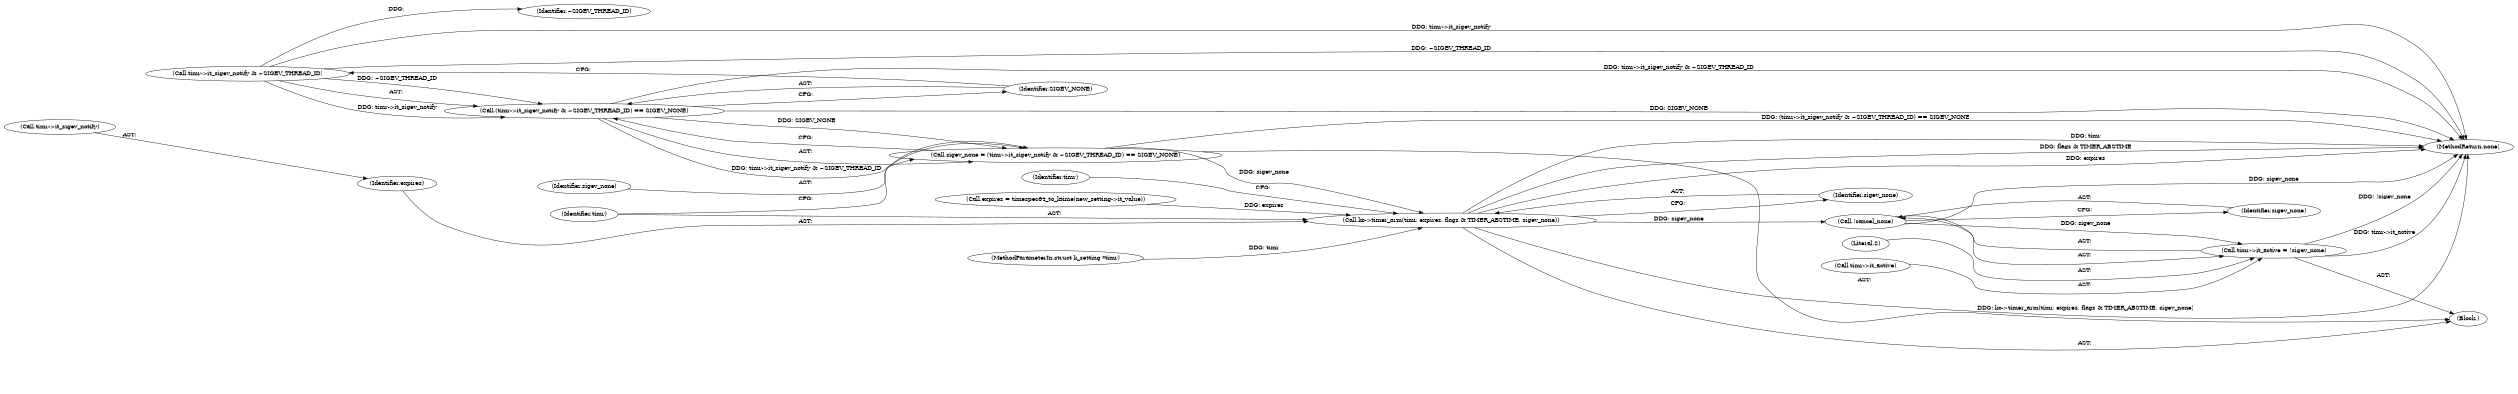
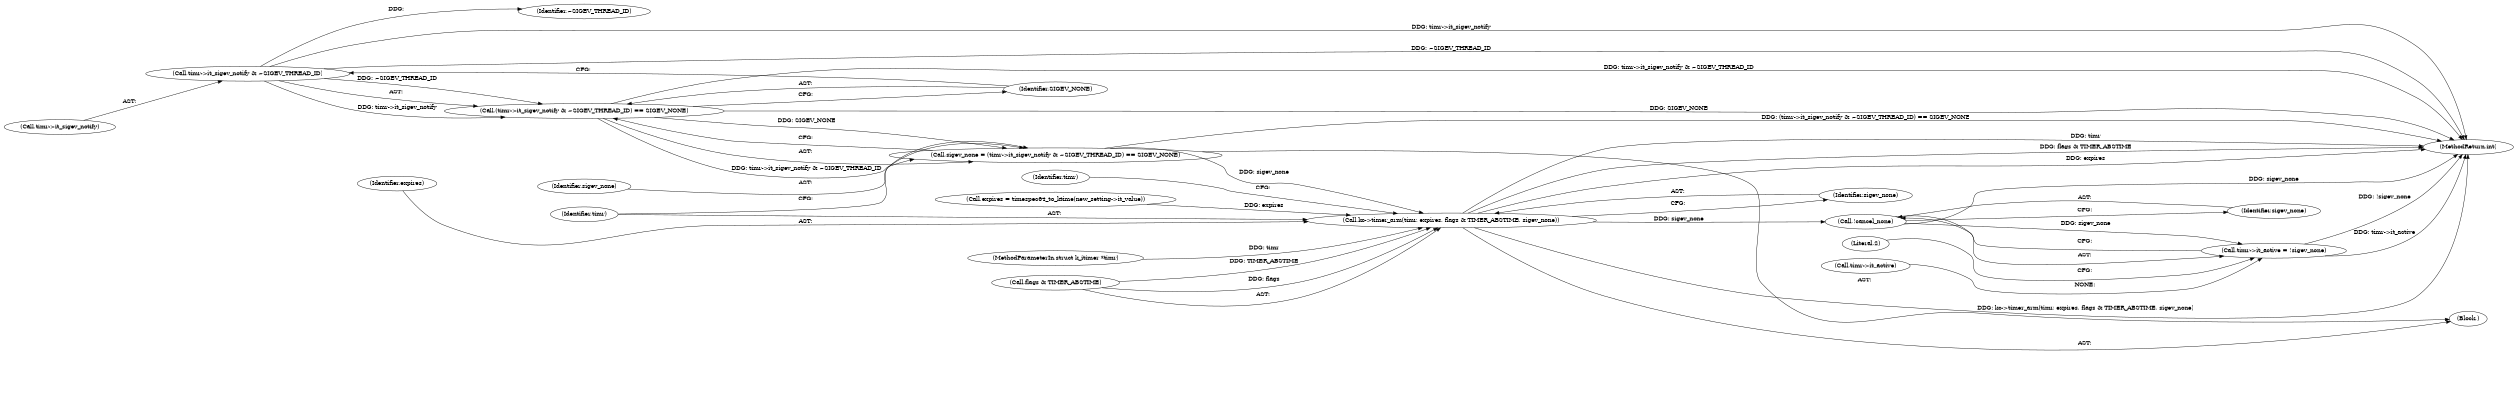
node "(MethodReturn,none)": label "(MethodReturn,none)" -> "(MethodReturn,int)"
edge "(Call,timr->it_sigev_notify)" -> "(Identifier,expires)": now "(Call,timr->it_sigev_notify)" -> "(Call,timr->it_sigev_notify & ~SIGEV_THREAD_ID)"
edge "(Call,timr->it_active = !sigev_none)" -> "(Call,!cancel_none)": label "AST: " -> "CFG: "
node "(MethodParameterIn,struct k_setting *timr)": label "(MethodParameterIn,struct k_setting *timr)" -> "(MethodParameterIn,struct k_itimer *timr)"
edge "(Literal,2)" -> "(Call,timr->it_active = !sigev_none)": label "AST: " -> "CFG: "
node "(Call,flags & TIMER_ABSTIME)": added
edge "(Call,timr->it_active)" -> "(Call,timr->it_active = !sigev_none)": label "AST: " -> "NONE: "
edge "(Call,timr->it_active = !sigev_none)" -> "(Block,)": removed, label "AST:"
